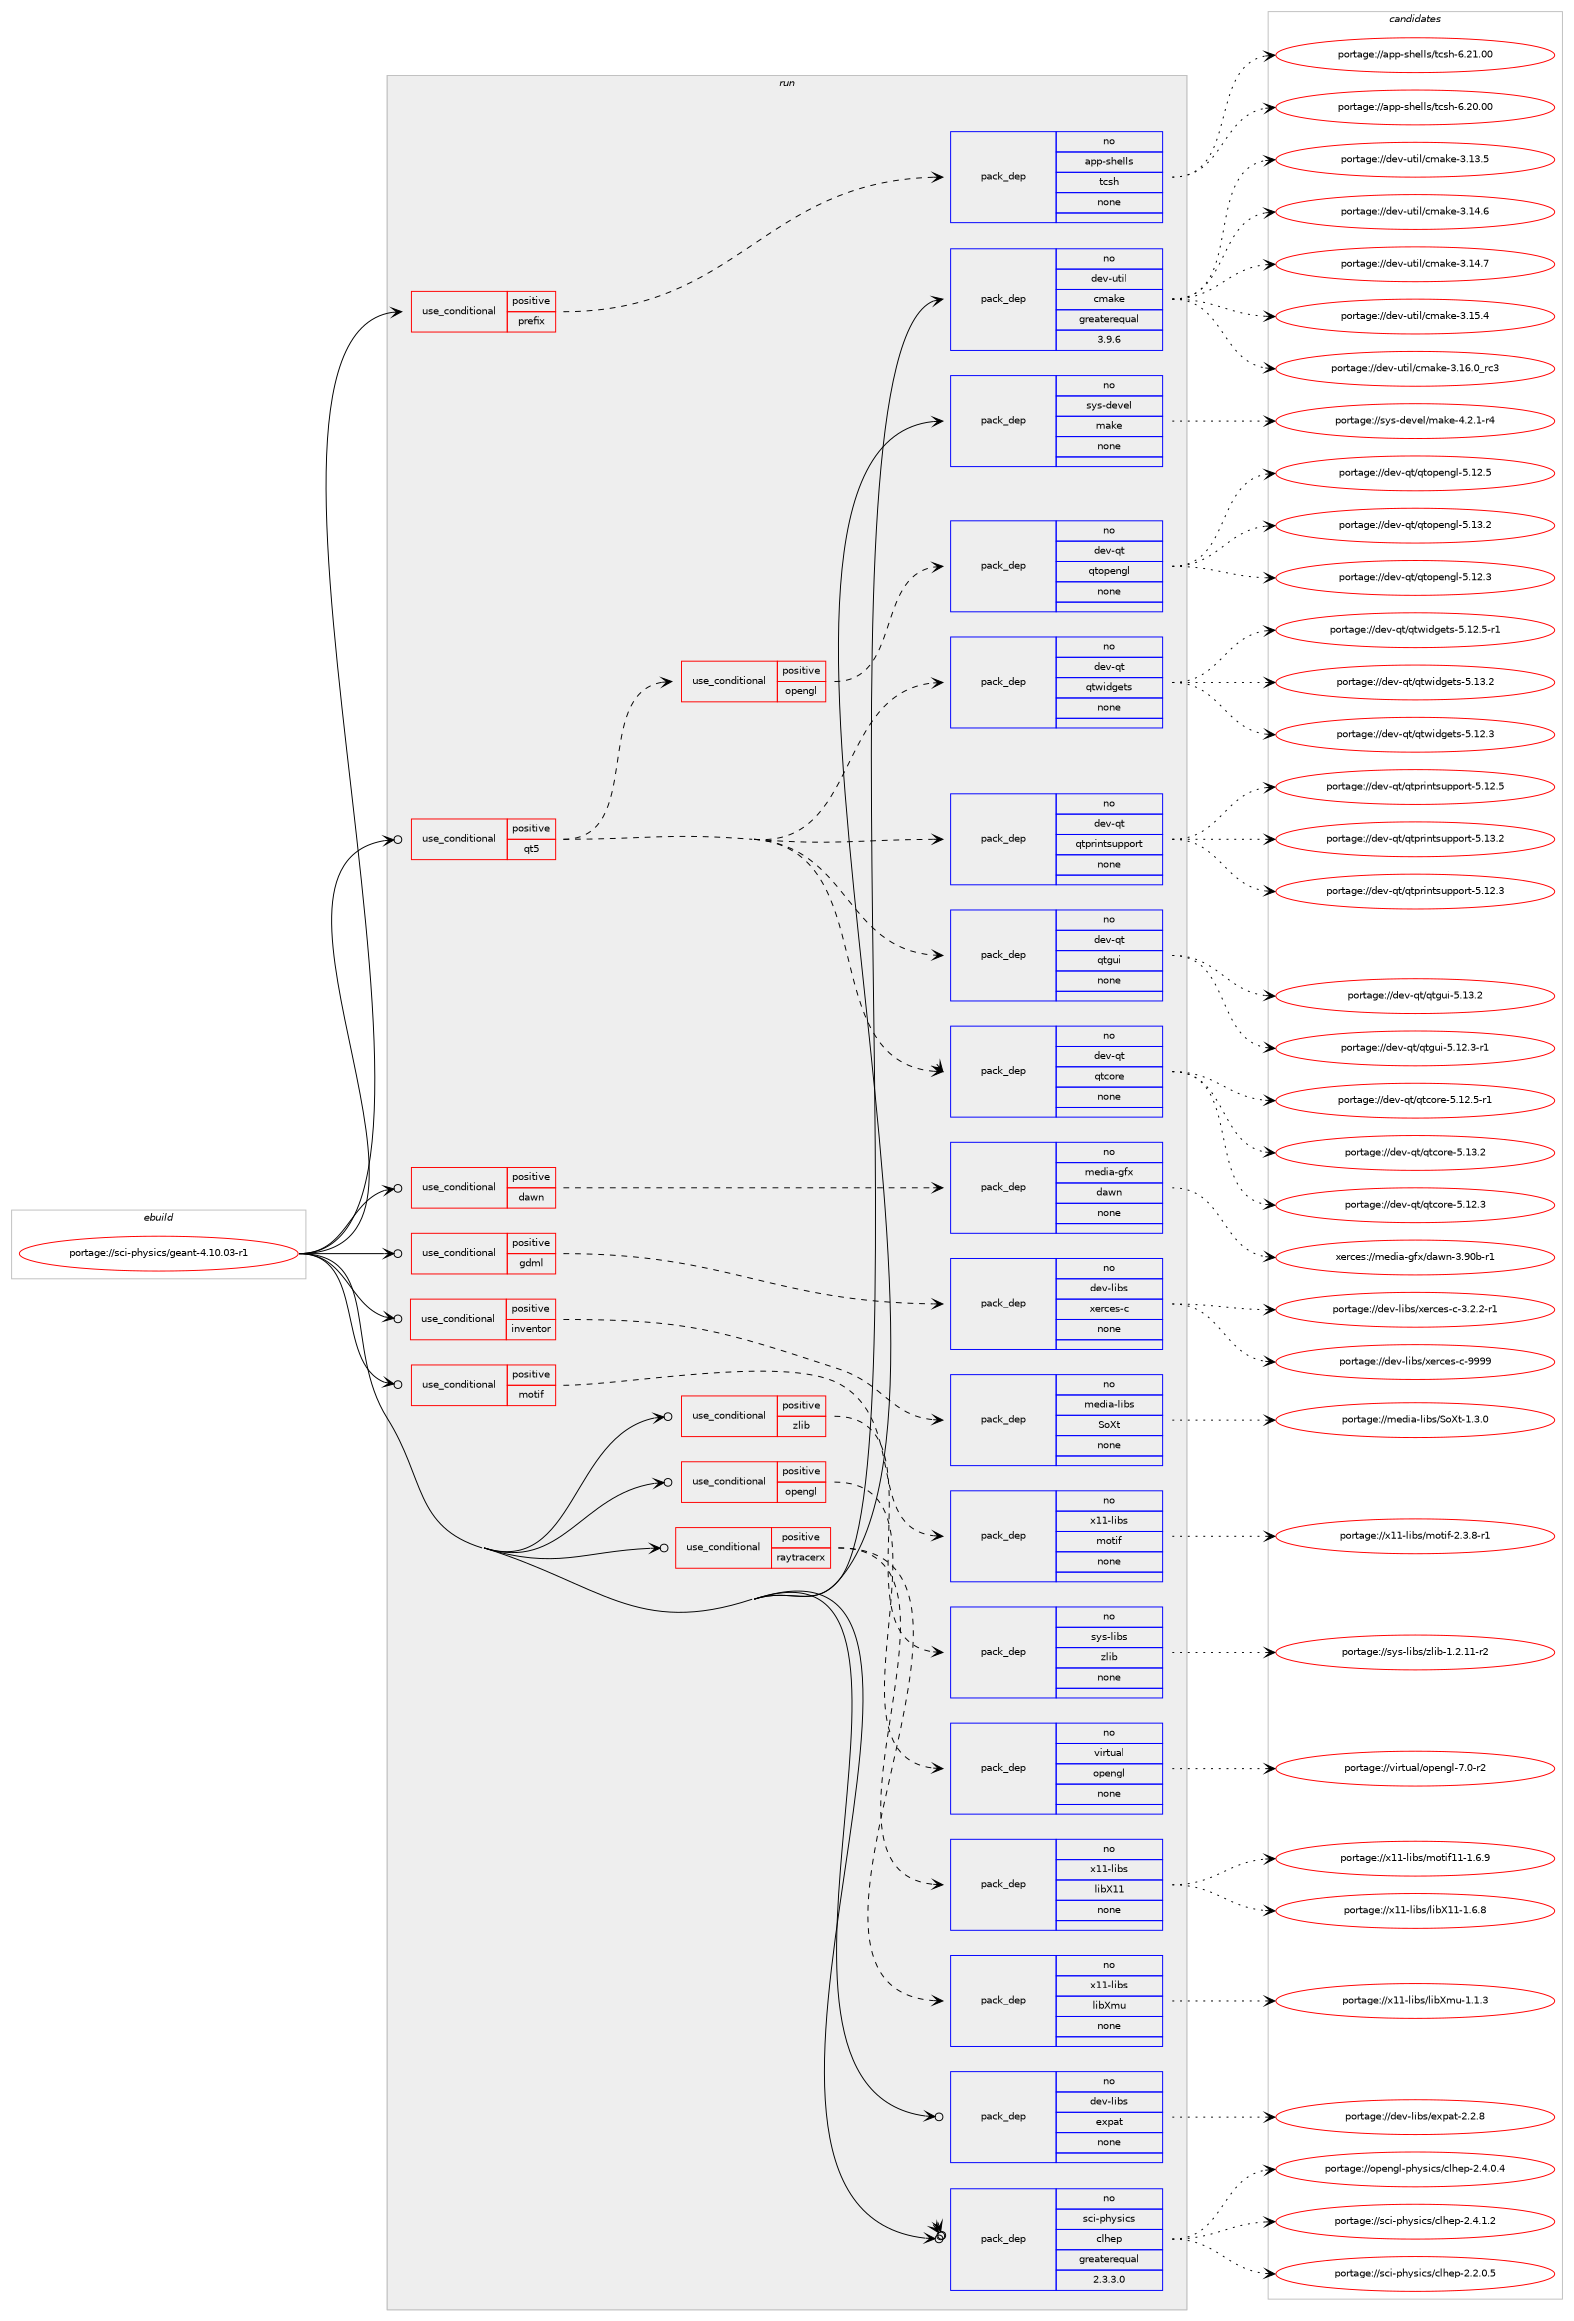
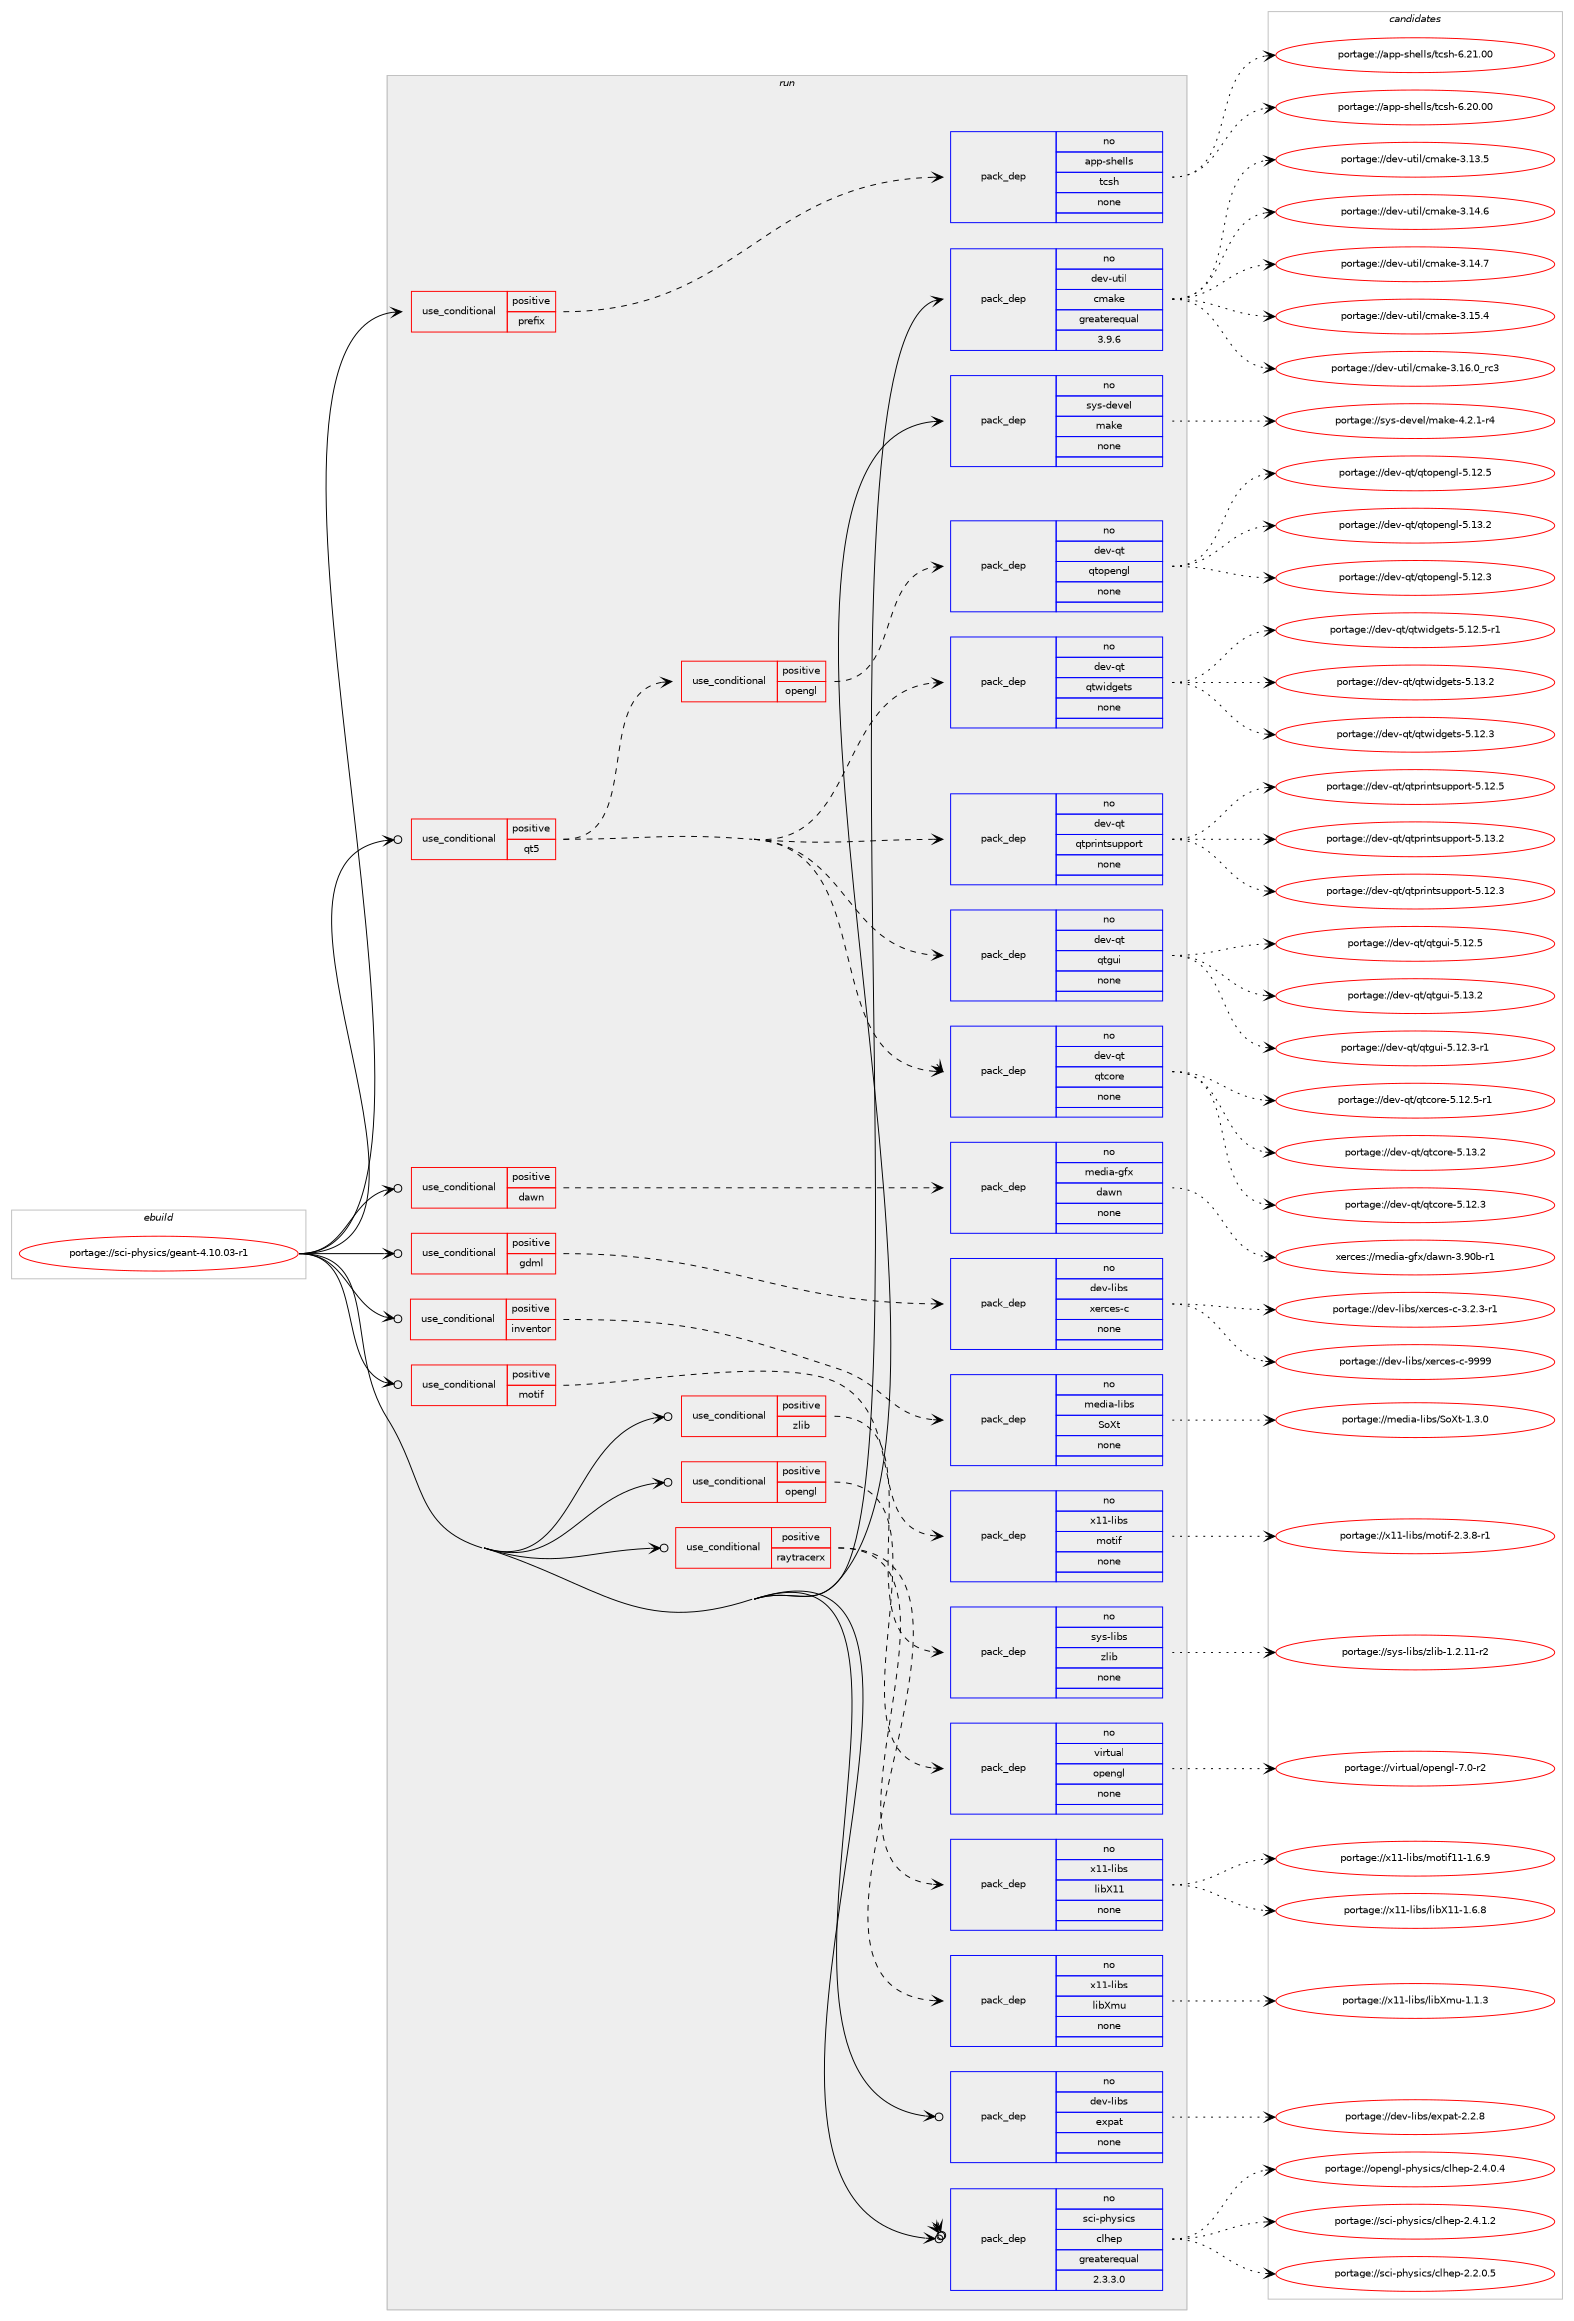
node "portage://dev-qt/qtgui-5.12.5": added
node "portage://dev-libs/xerces-c-3.2.2-r1": label "portage://dev-libs/xerces-c-3.2.2-r1" -> "portage://dev-libs/xerces-c-3.2.3-r1"
